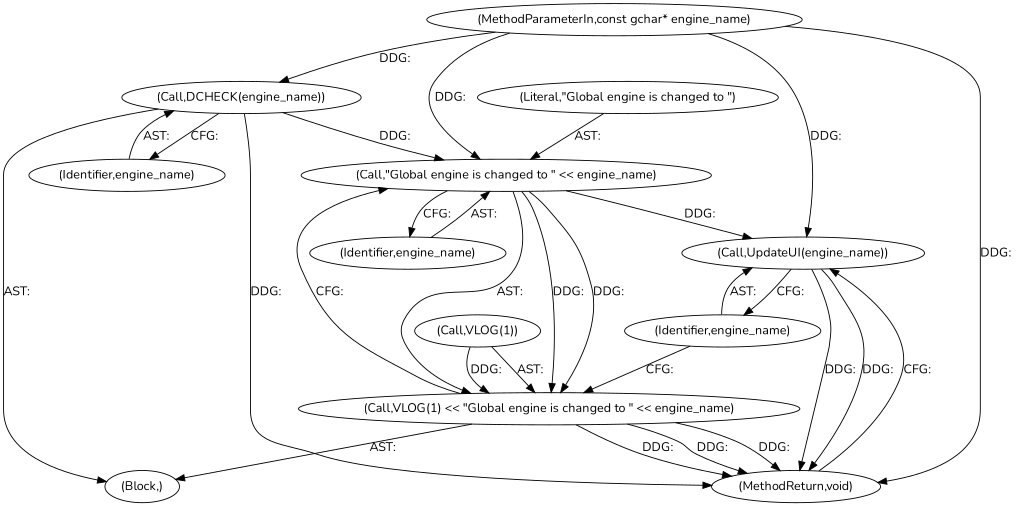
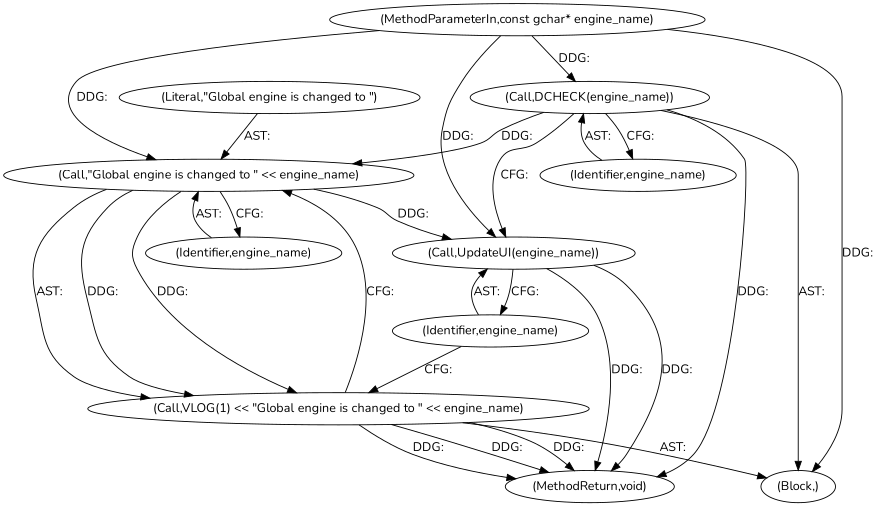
edge "(MethodParameterIn,const gchar* engine_name)" -> "(MethodReturn,void)": now "(MethodParameterIn,const gchar* engine_name)" -> "(Block,)"
node "(Call,VLOG(1))": removed
edge "(MethodReturn,void)" -> "(Call,UpdateUI(engine_name))": now "(Call,DCHECK(engine_name))" -> "(Call,UpdateUI(engine_name))"
